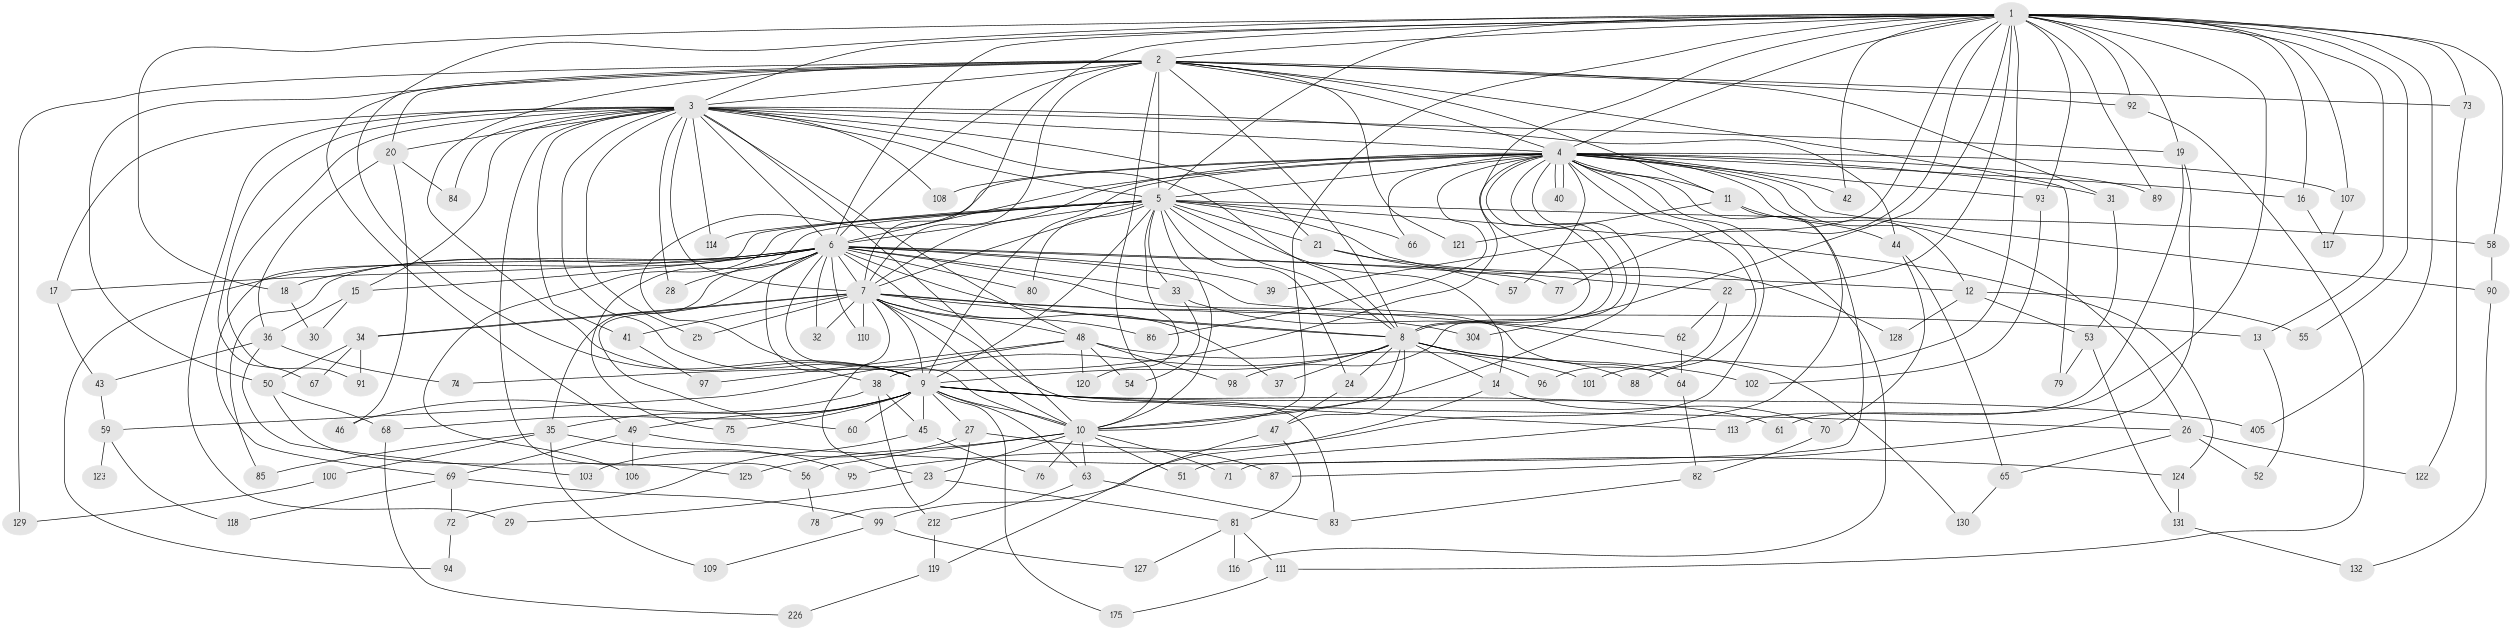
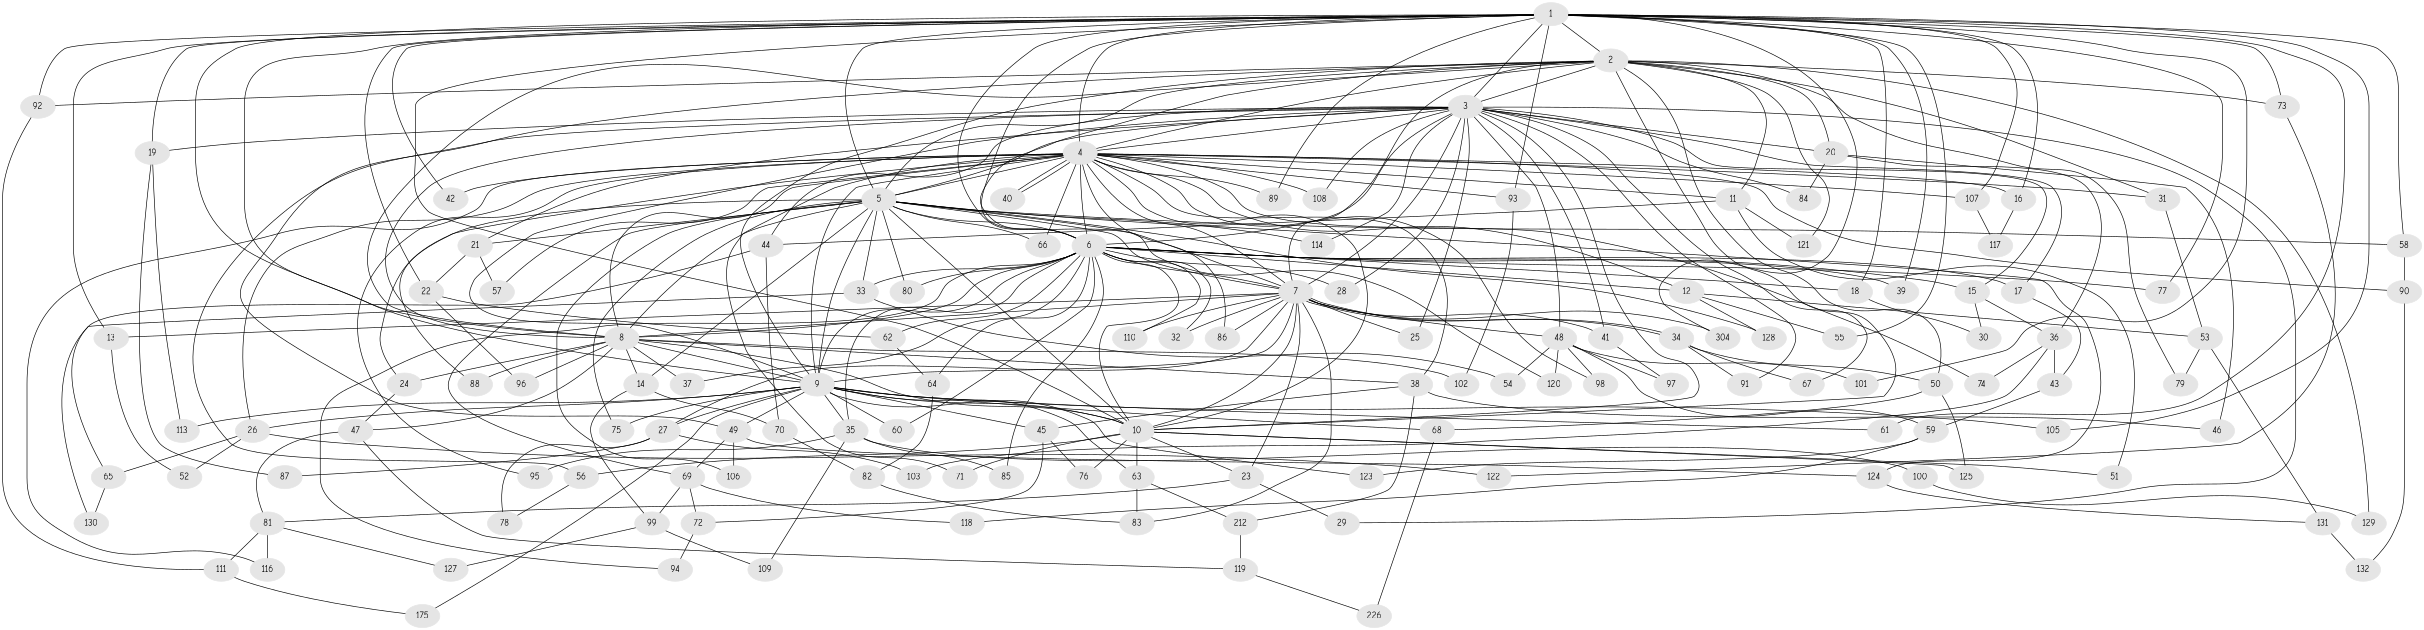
edge "7" -- "27": added
edge "9" -- "123": added
node "405": label "405" -> "105"
